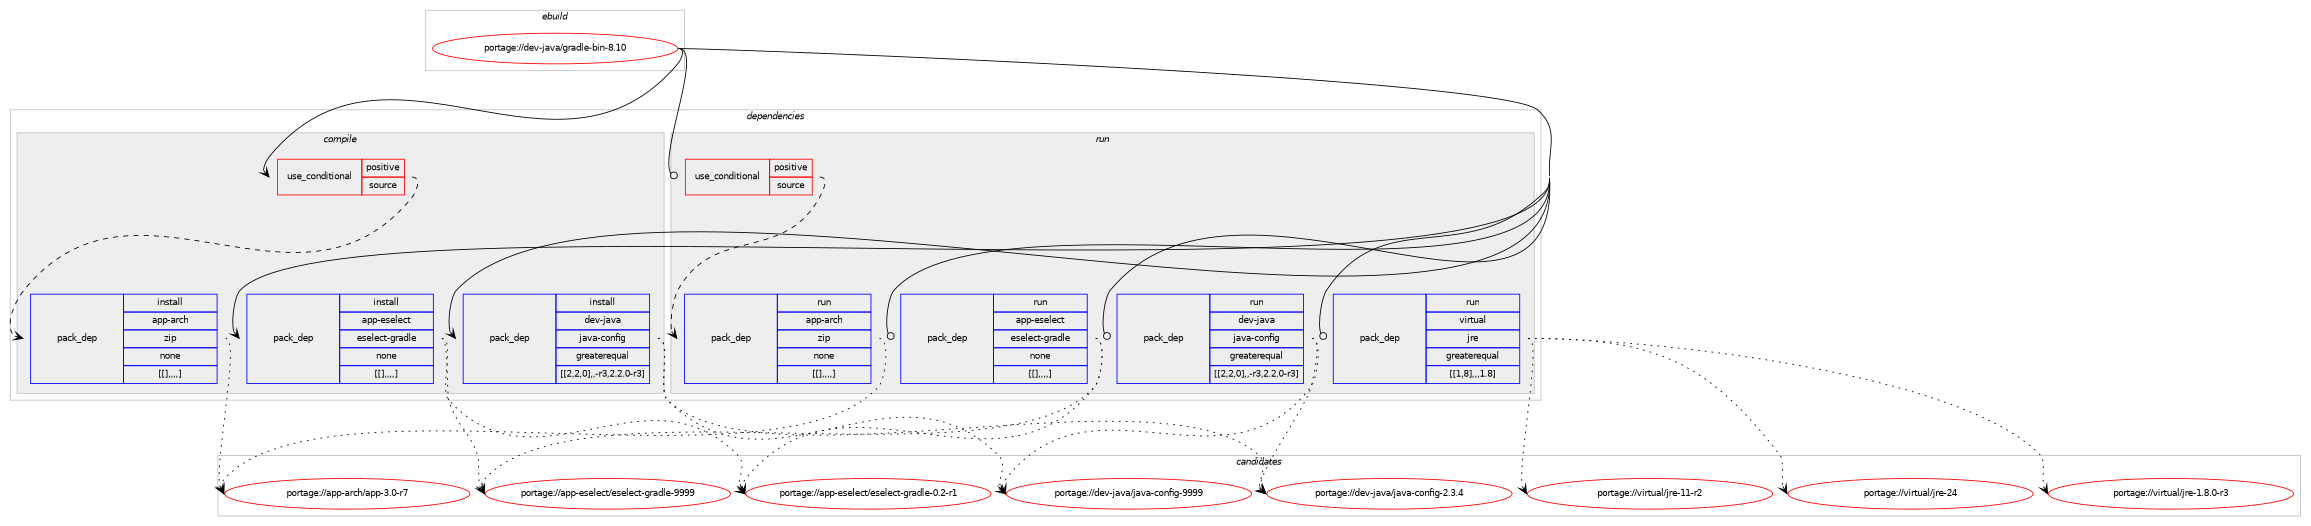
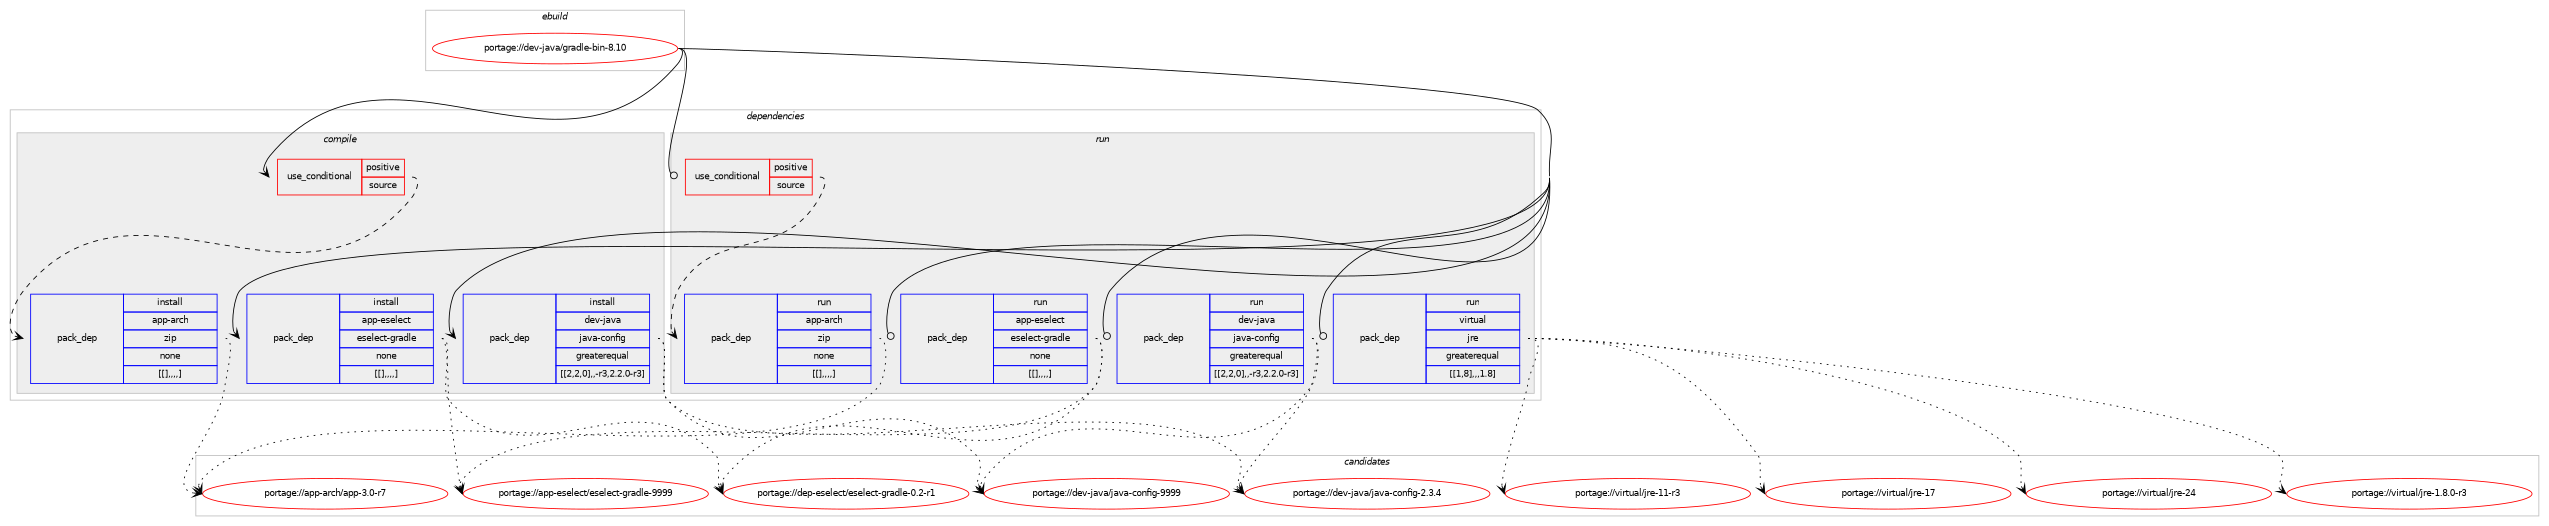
node "portage://app-eselect/eselect-gradle-0.2-r1": label "portage://app-eselect/eselect-gradle-0.2-r1" -> "portage://dep-eselect/eselect-gradle-0.2-r1"
node "portage://virtual/jre-11-r2": label "portage://virtual/jre-11-r2" -> "portage://virtual/jre-11-r3"
node "portage://virtual/jre-17": added
